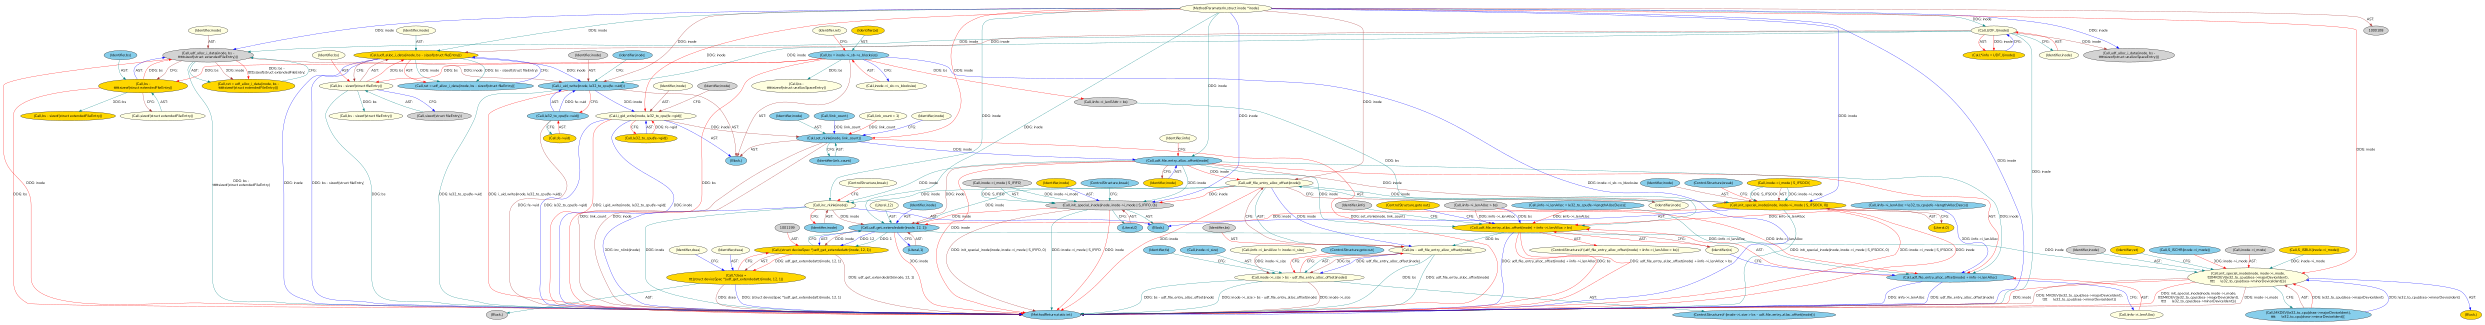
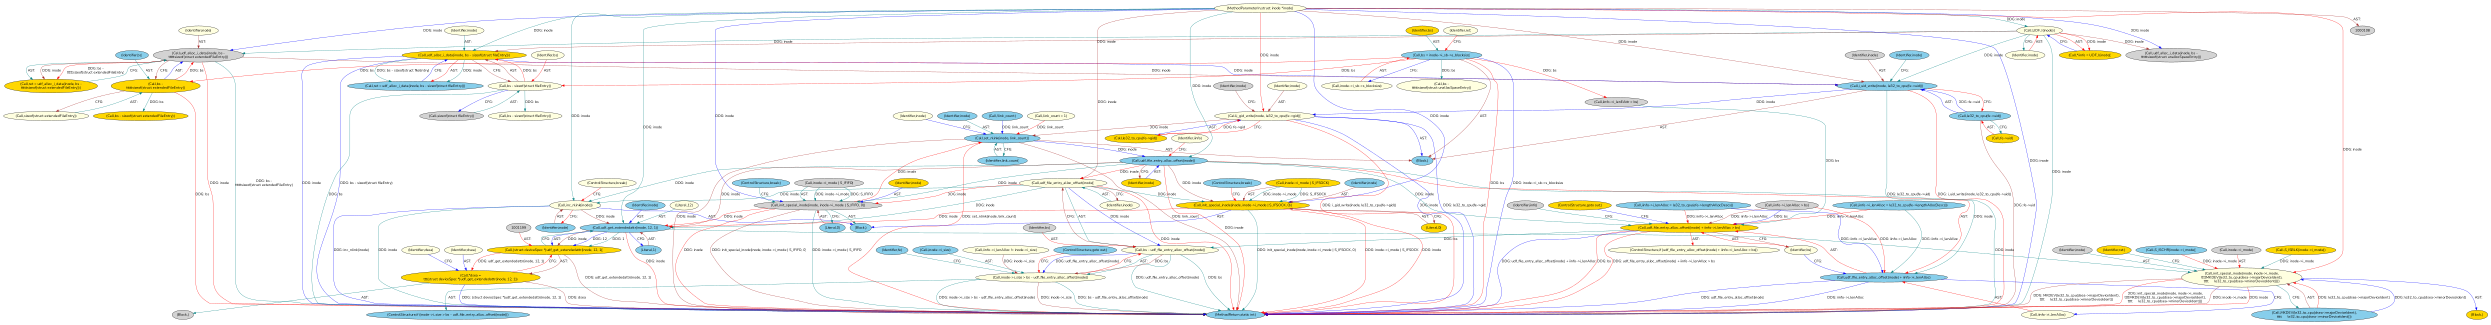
edge "(MethodParameterIn,struct inode *inode)" -> "(Call,set_nlink(inode, link_count))": now "(Call,init_special_inode(inode, inode->i_mode | S_IFIFO, 0))" -> "(Call,set_nlink(inode, link_count))"
